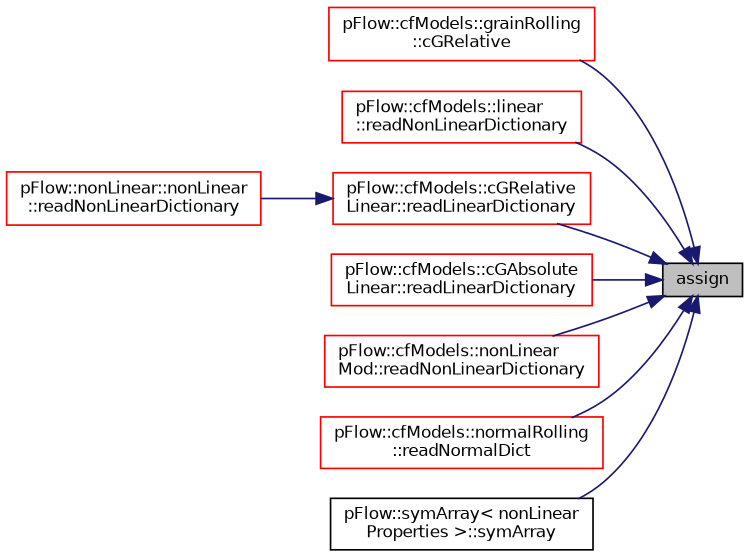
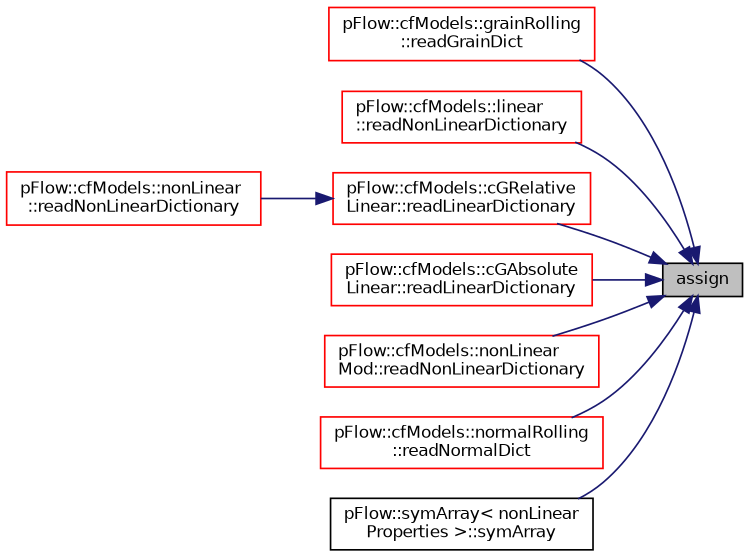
node "pFlow::cfModels::grainRolling ::cGRelative": label "pFlow::cfModels::grainRolling ::cGRelative" -> "pFlow::cfModels::grainRolling ::readGrainDict"
node "pFlow::nonLinear::nonLinear ::readNonLinearDictionary": label "pFlow::nonLinear::nonLinear ::readNonLinearDictionary" -> "pFlow::cfModels::nonLinear ::readNonLinearDictionary"
